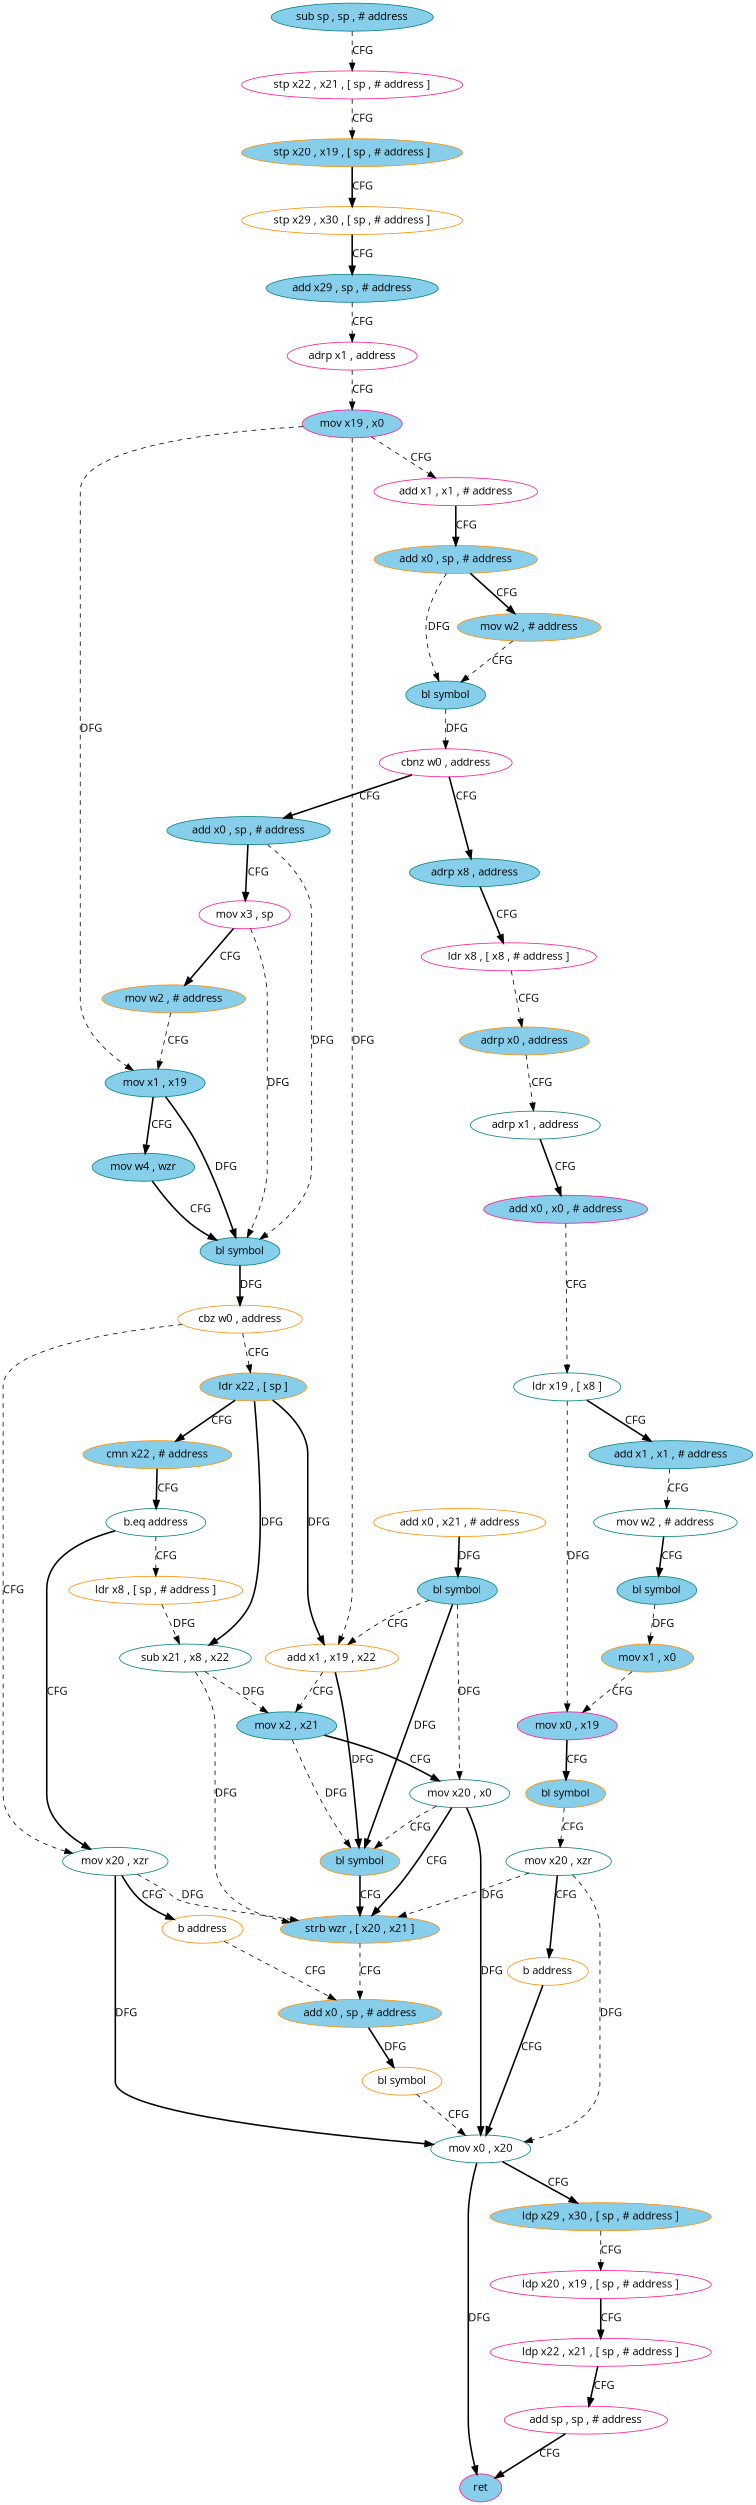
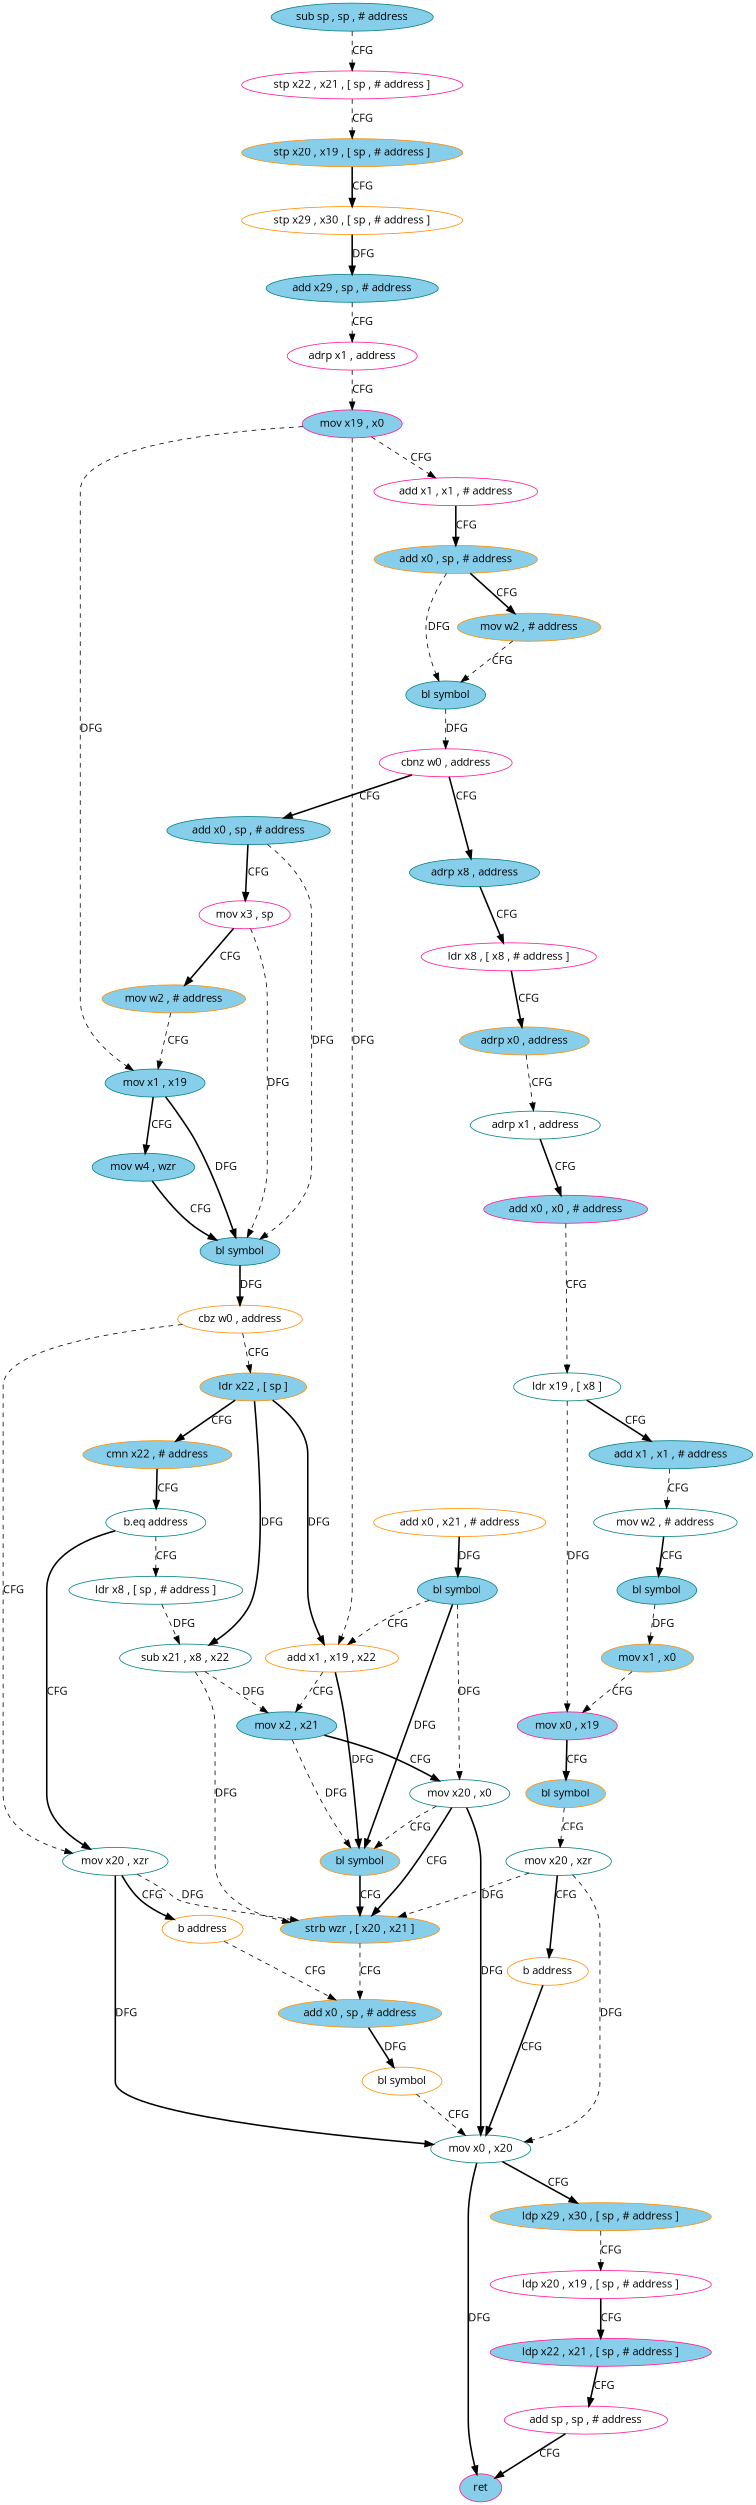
edge "stp x29 , x30 , [ sp , # address ]" -> "add x29 , sp , # address": label "CFG" -> "DFG"
edge "ldr x8 , [ x8 , # address ]" -> "adrp x0 , address": style dashed -> bold
node "ldr x8 , [ sp , # address ]": color darkorange -> teal
node "ldp x22 , x21 , [ sp , # address ]": fillcolor white -> skyblue
